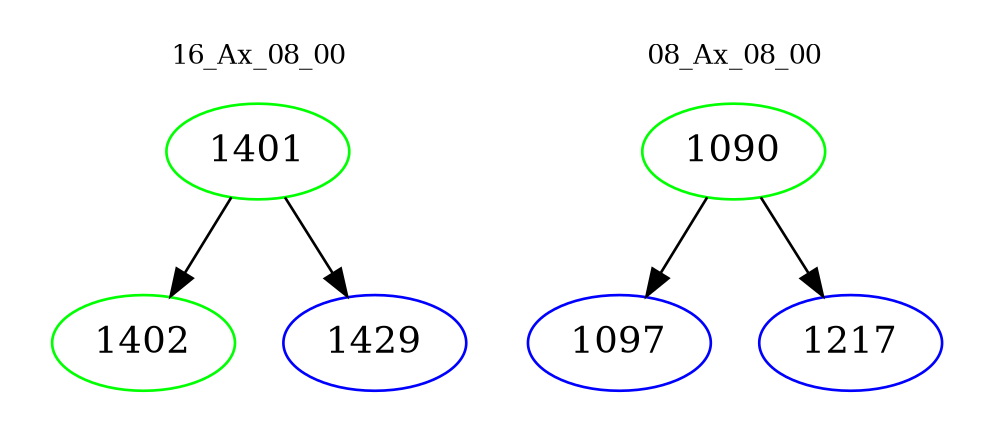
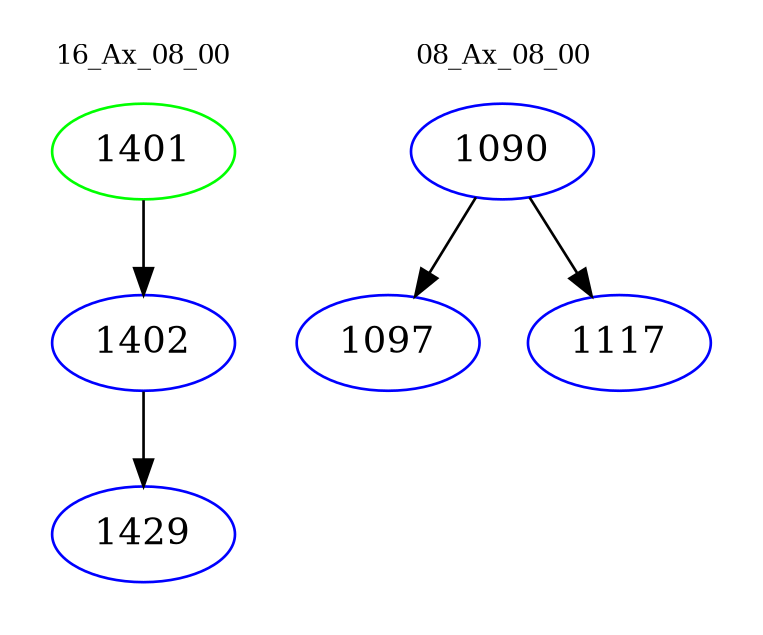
node "1090": color green -> blue
edge "1401" -> "1429": now "1402" -> "1429"
node "1402": color green -> blue
node "1217": label "1217" -> "1117"
